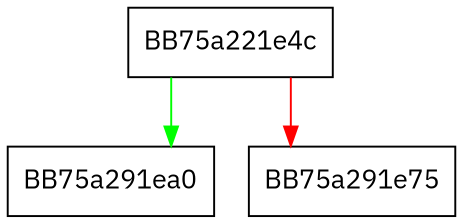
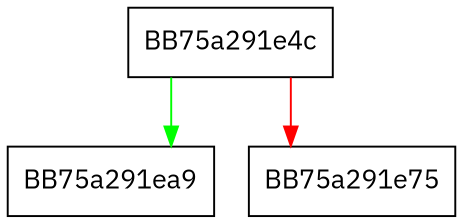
node "BB75a221e4c": label "BB75a221e4c" -> "BB75a291e4c"
node "BB75a291ea0": label "BB75a291ea0" -> "BB75a291ea9"
